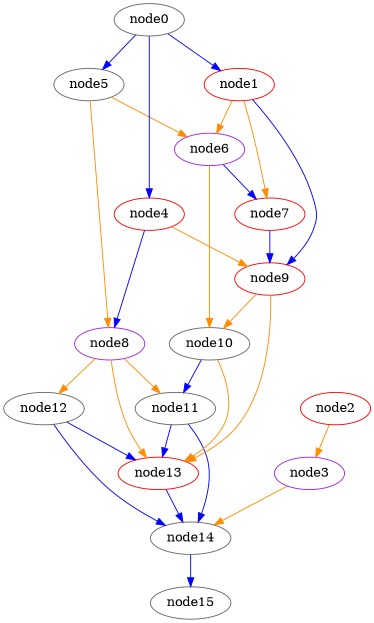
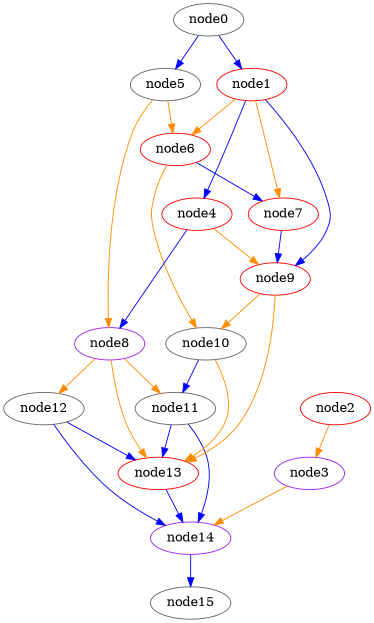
edge "node0" -> "node4": now "node1" -> "node4"
node "node6": color purple -> red
node "node14": color gray40 -> purple
